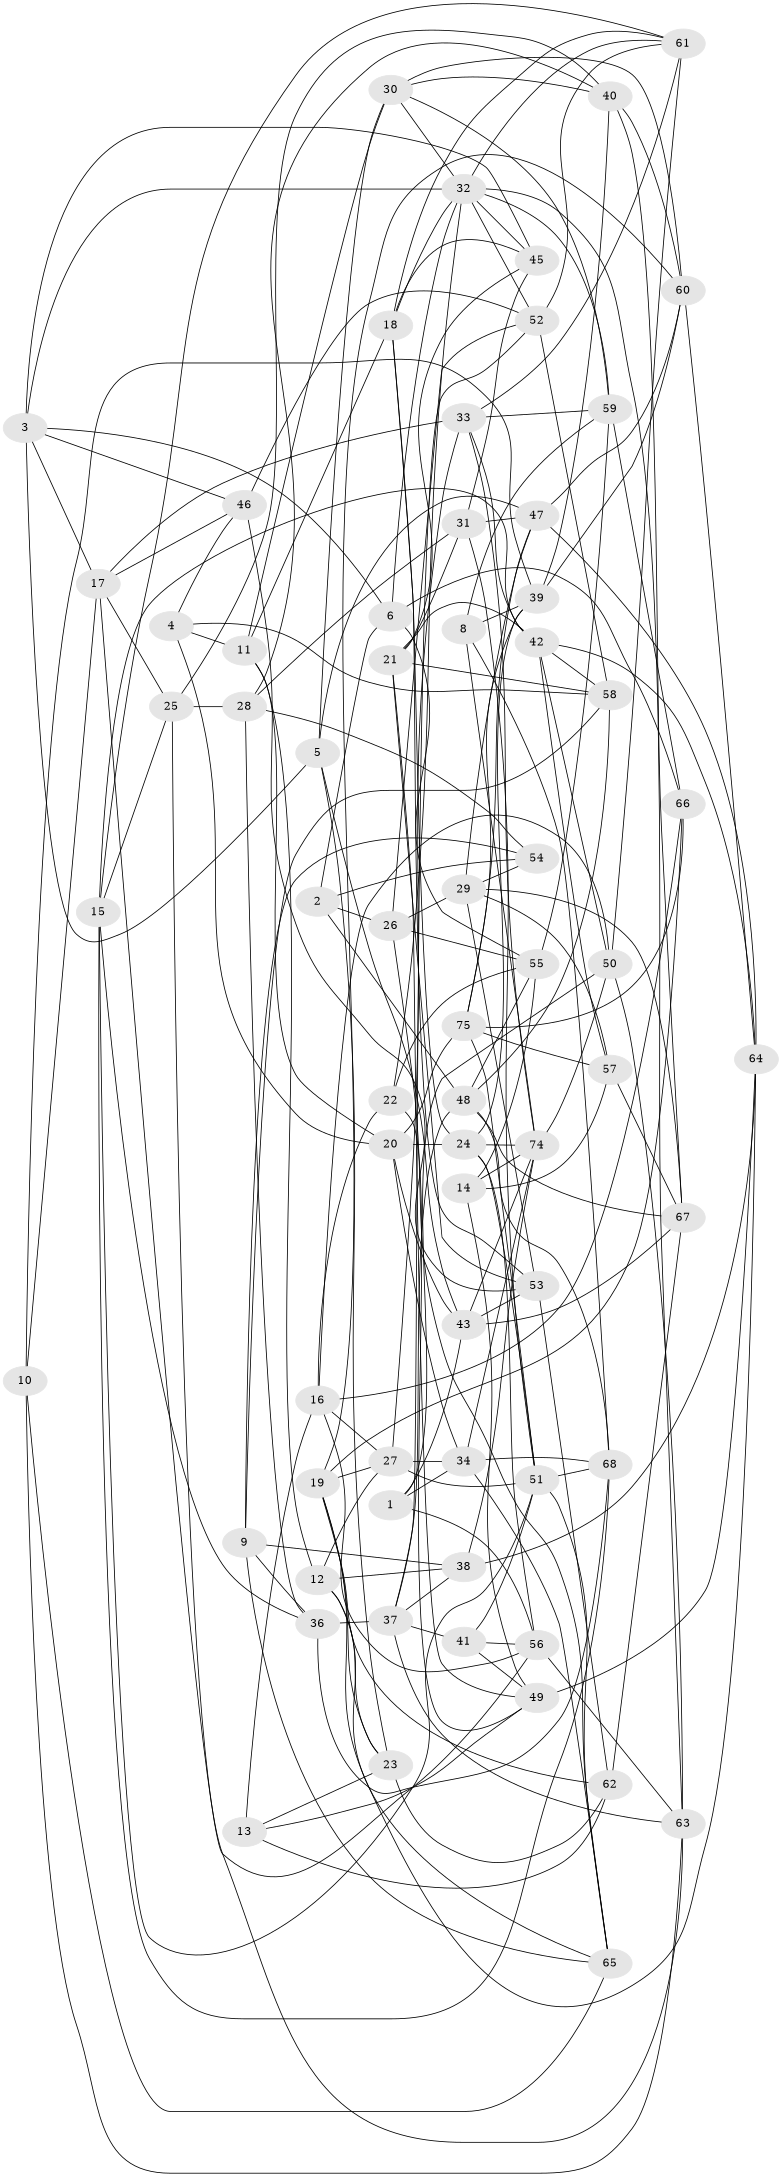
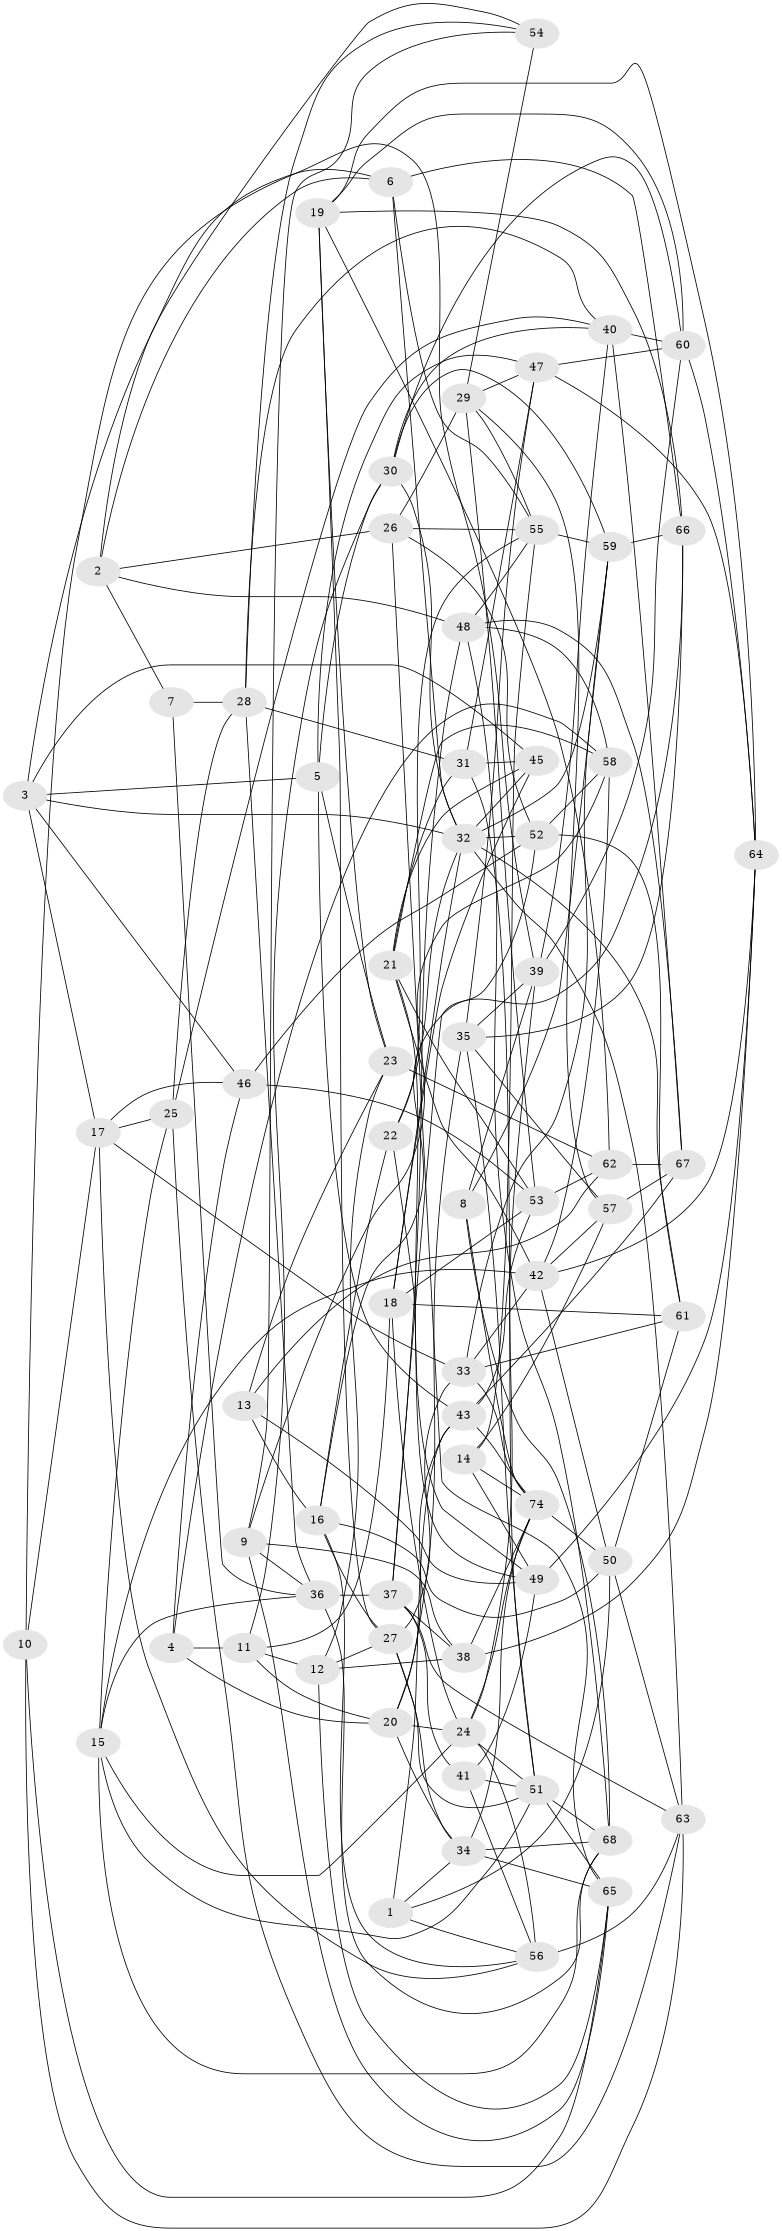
edge "61" -- "15": now "24" -- "15"
node "7": added
edge "29" -- "67": now "29" -- "55"
node "75": label "75" -> "35"
